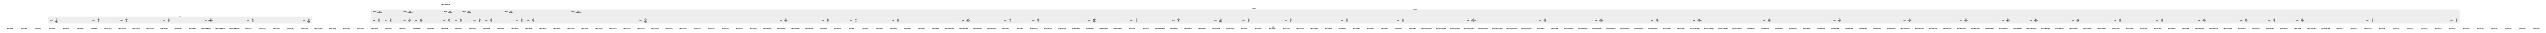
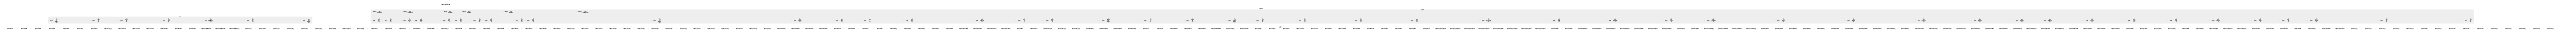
node "portage://dev-lang/python-3.8.0": added
